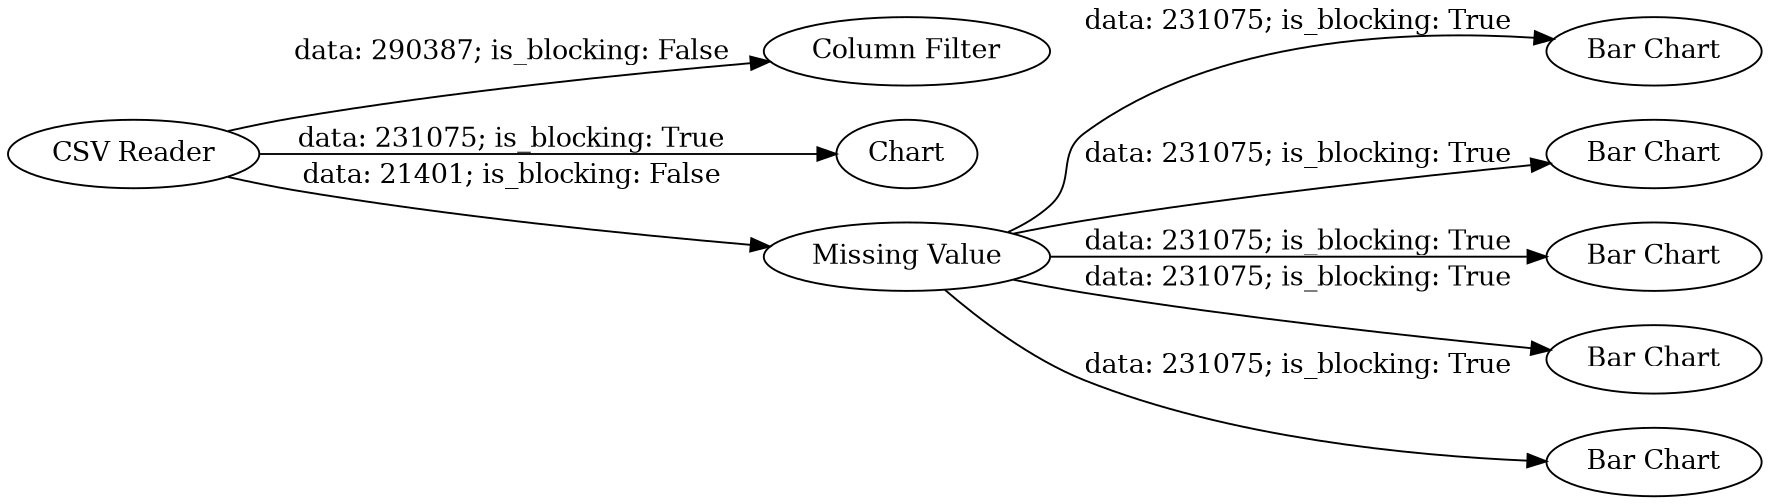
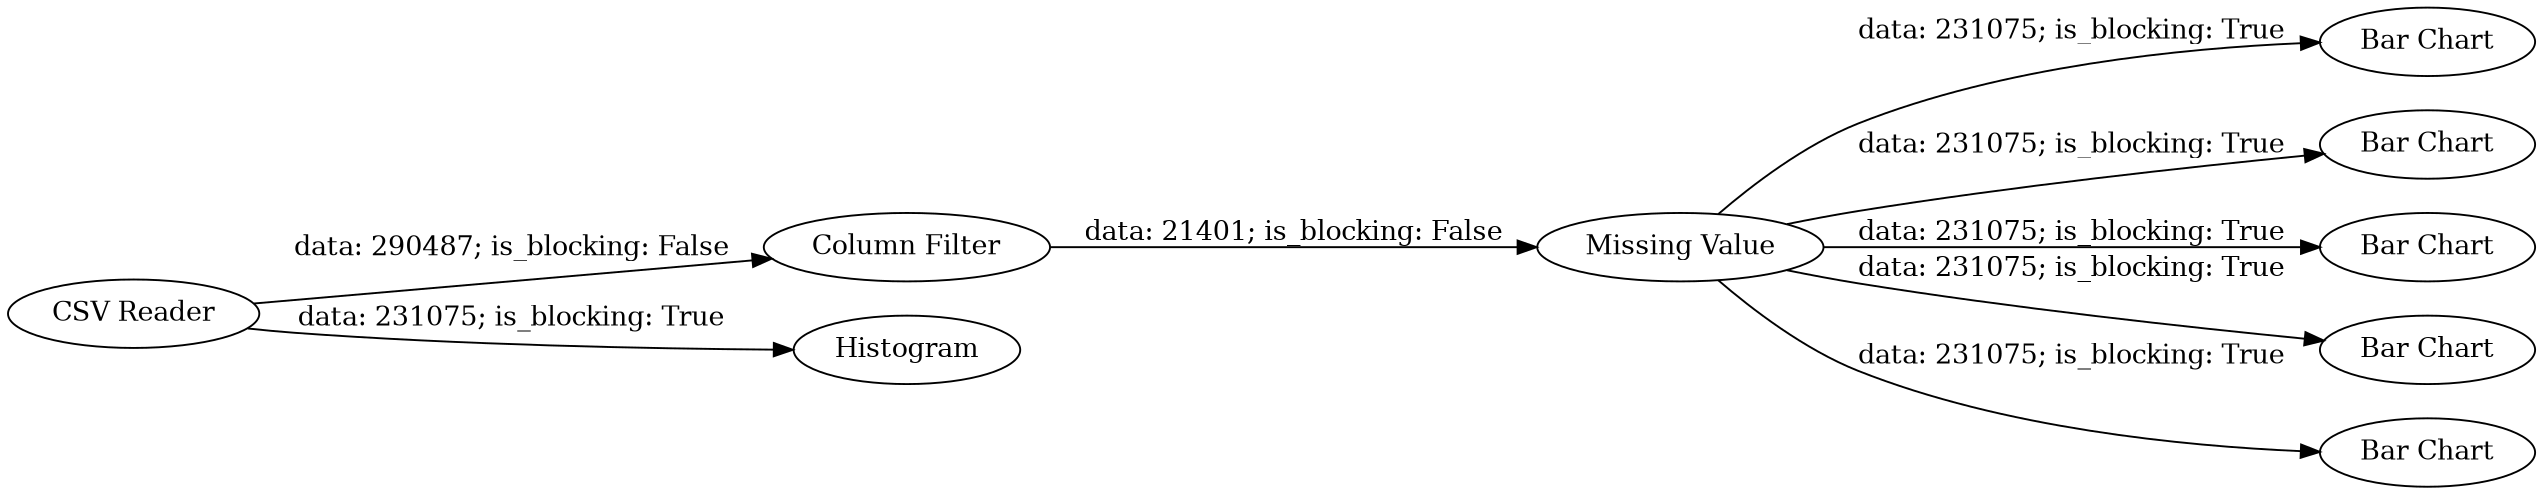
edge "CSV Reader" -> "Column Filter": label "data: 290387; is_blocking: False" -> "data: 290487; is_blocking: False"
node "Chart": label "Chart" -> "Histogram"
edge "CSV Reader" -> "Missing Value": now "Column Filter" -> "Missing Value"
